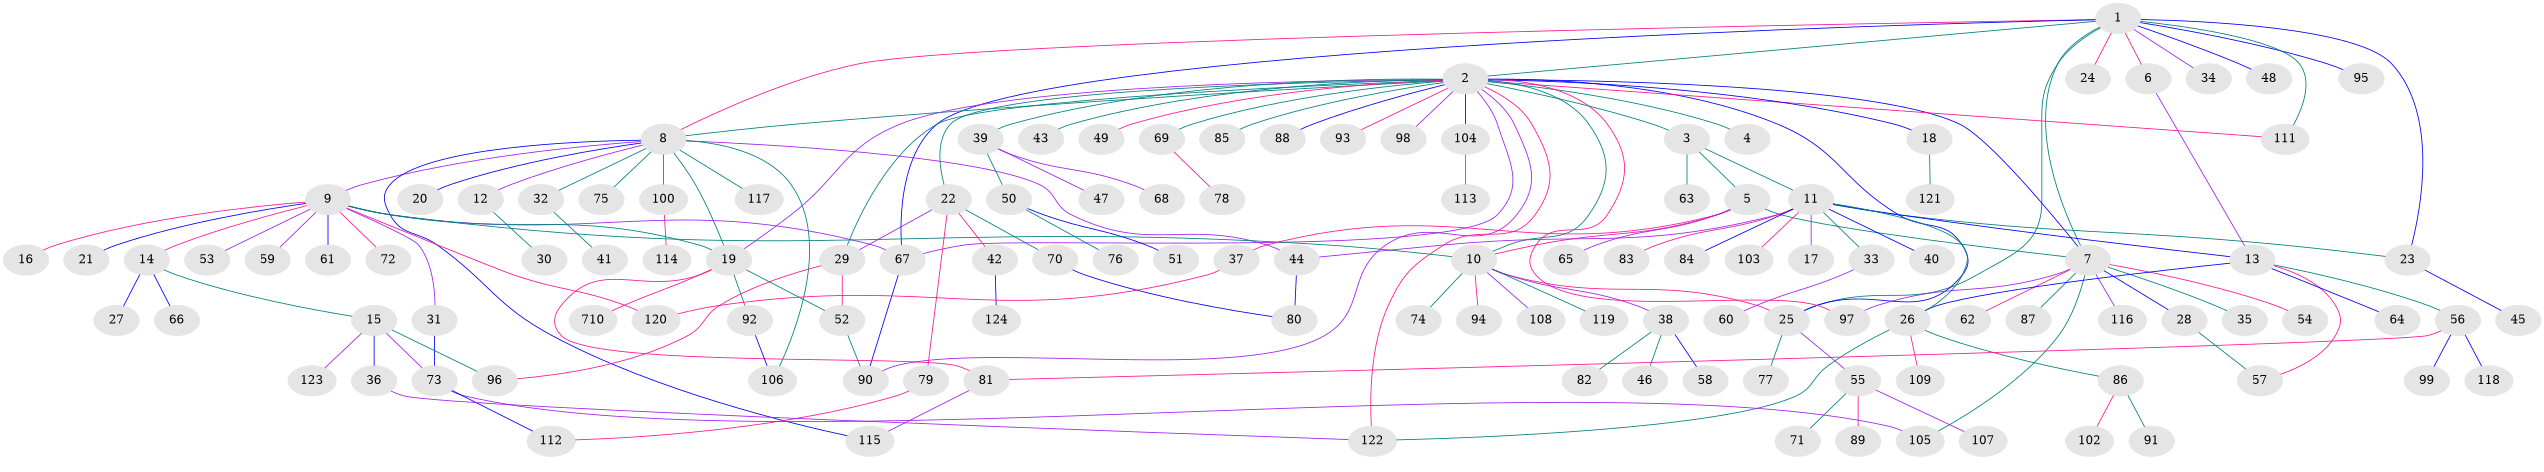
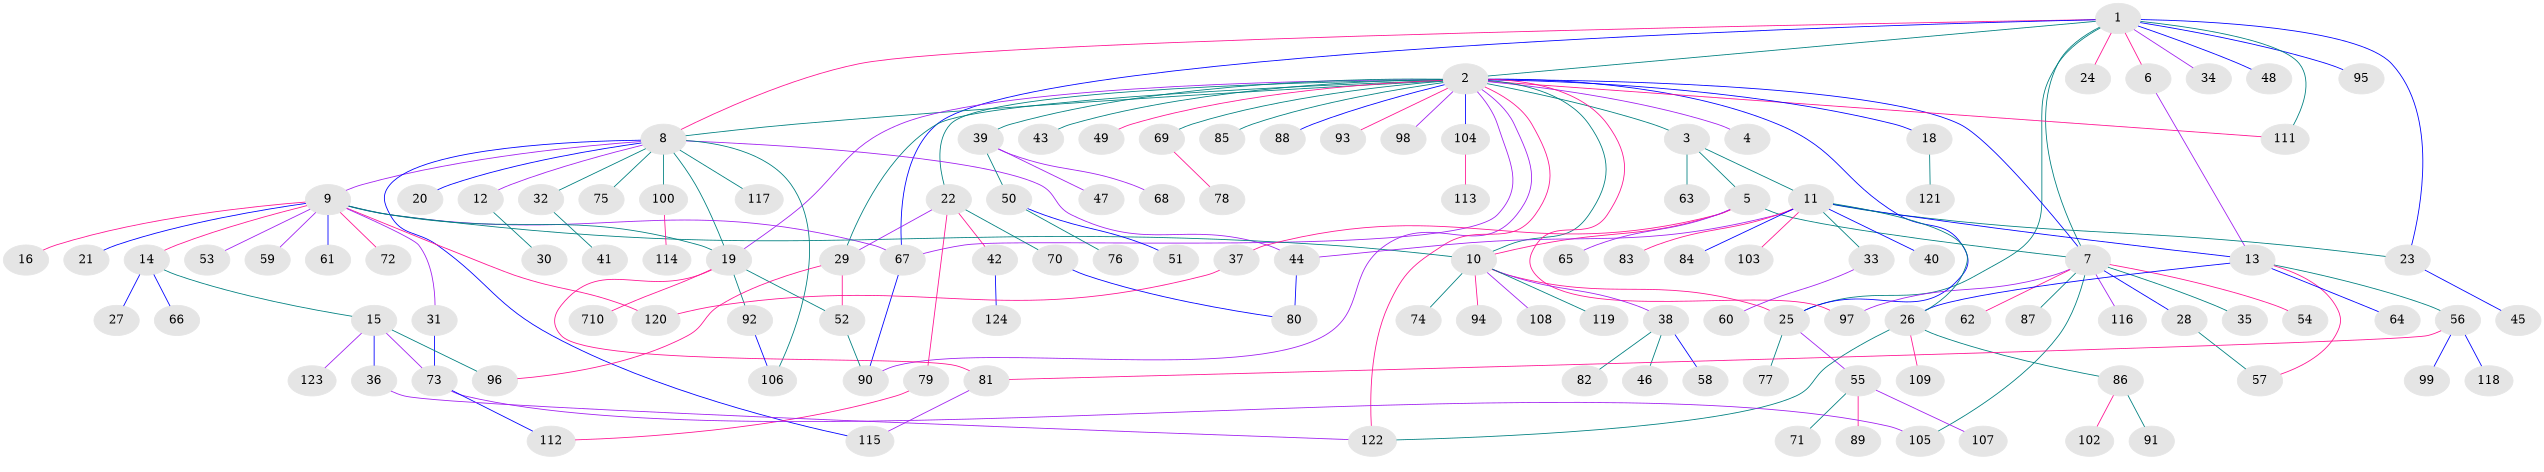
edge "2" -- "4": color teal -> purple
node "17": removed
